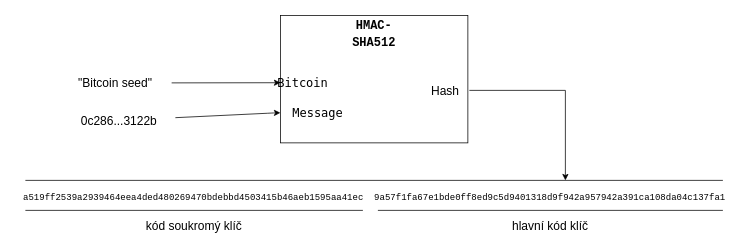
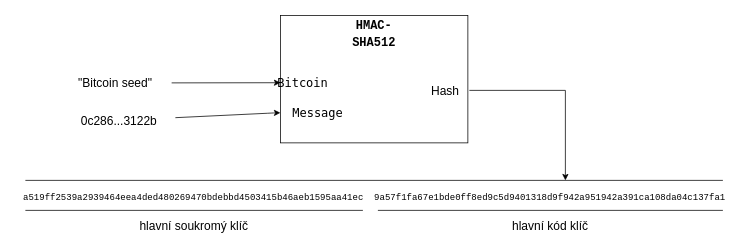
node "a519ff2539a2939464eea4ded480269470bdebbd4503415b46aeb1595aa41ec 9a57f1fa67e1bde0ff8ed9c5d9401318d9f942a957942a391ca108da04c137fa1": label "a519ff2539a2939464eea4ded480269470bdebbd4503415b46aeb1595aa41ec 9a57f1fa67e1bde0ff8ed9c5d9401318d9f942a957942a391ca108da04c137fa1" -> "a519ff2539a2939464eea4ded480269470bdebbd4503415b46aeb1595aa41ec 9a57f1fa67e1bde0ff8ed9c5d9401318d9f942a951942a391ca108da04c137fa1"
node "kód soukromý klíč": label "kód soukromý klíč" -> "hlavní soukromý klíč"
